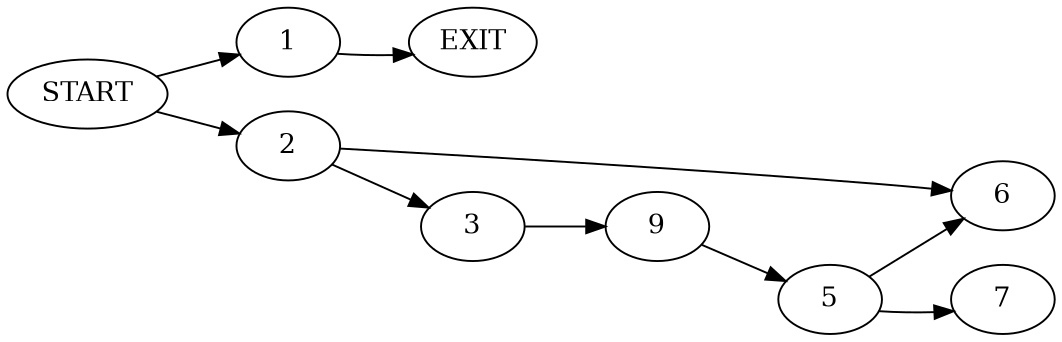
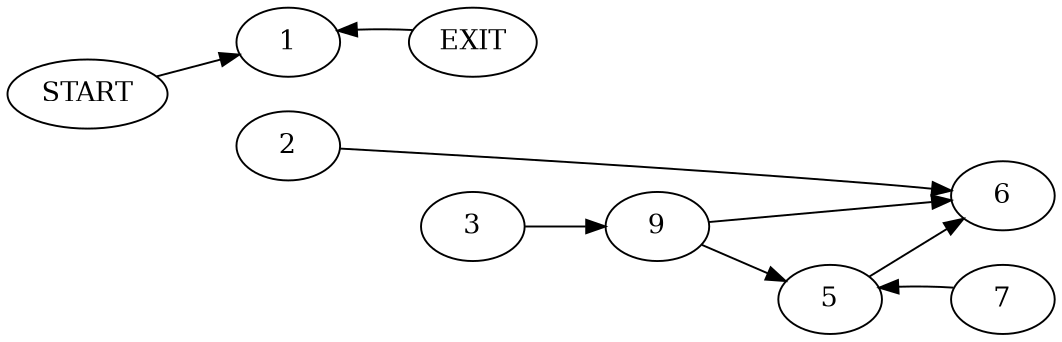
edge "1" -> "EXIT": reversed
edge "START" -> "2": removed
edge "2" -> "3": removed
edge "9" -> "6": added
edge "5" -> "7": reversed
